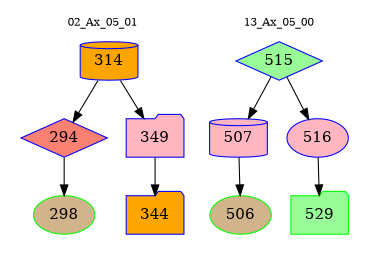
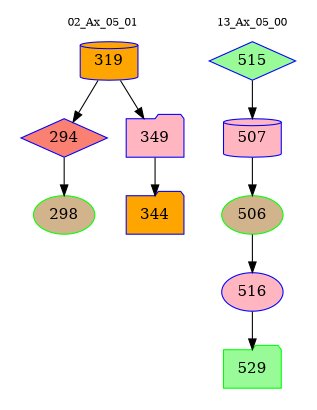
node "314": label "314" -> "319"
edge "515" -> "516": now "506" -> "516"
